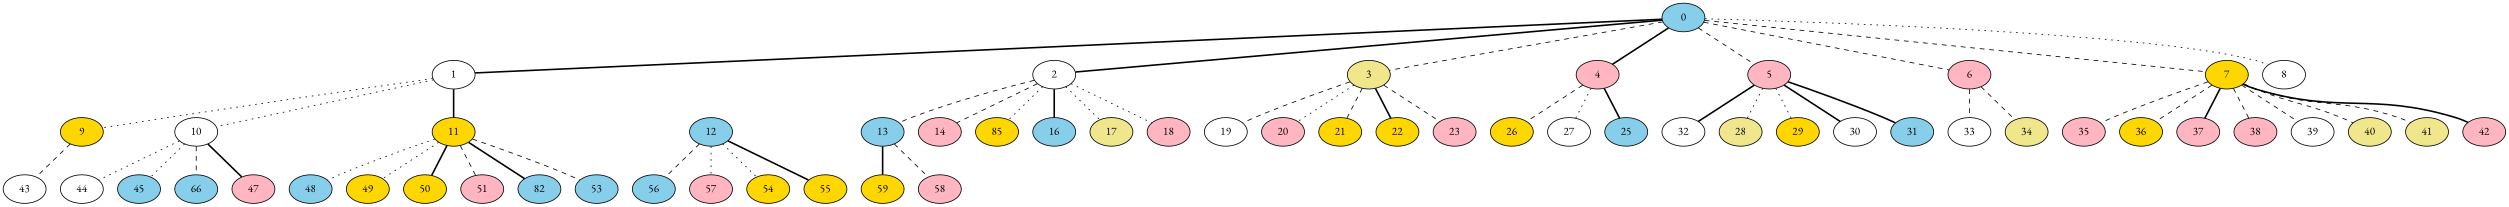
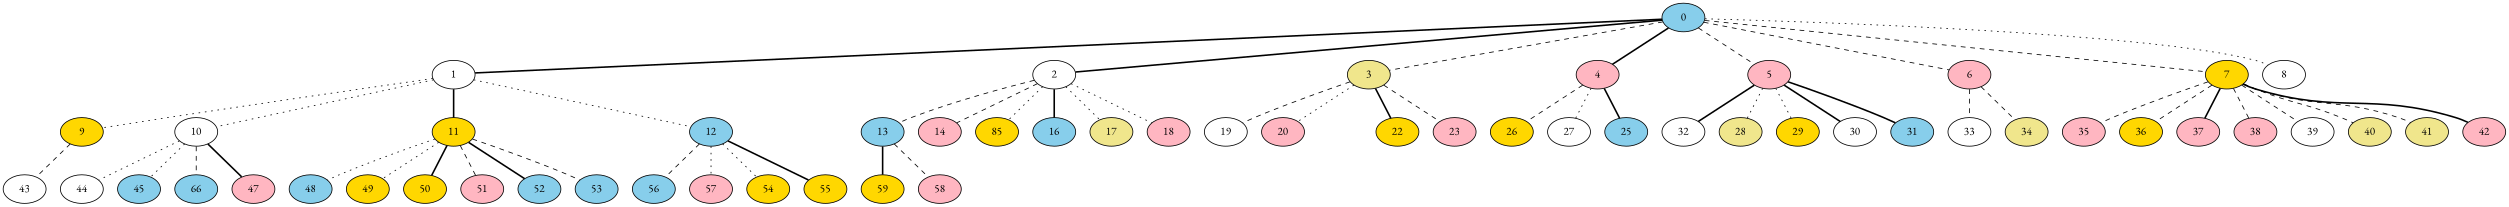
edge "1" -- "12": added
node "21": removed
node "82": label "82" -> "52"
